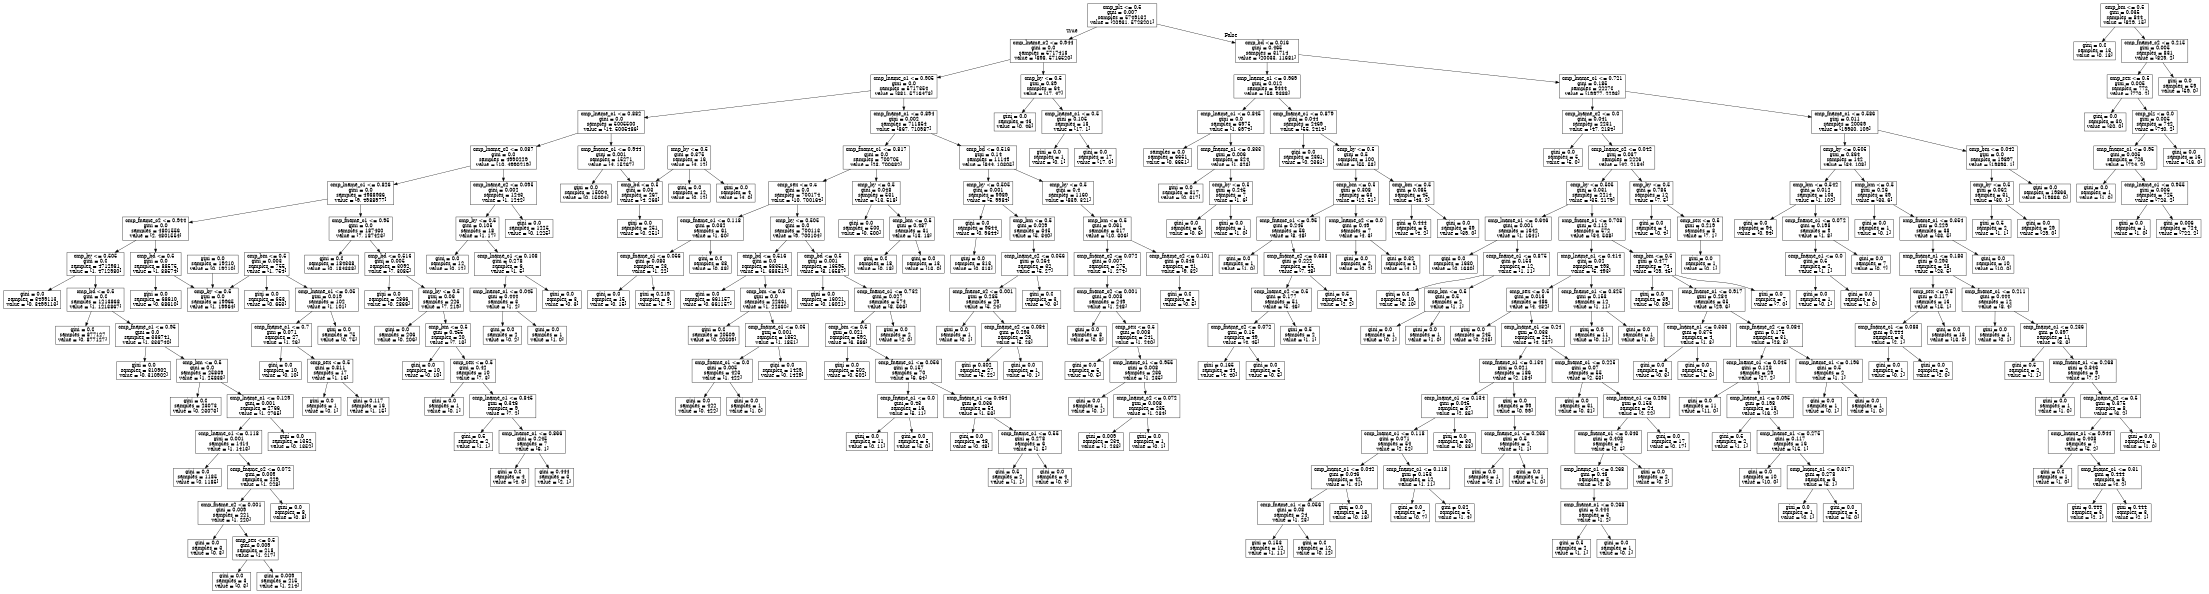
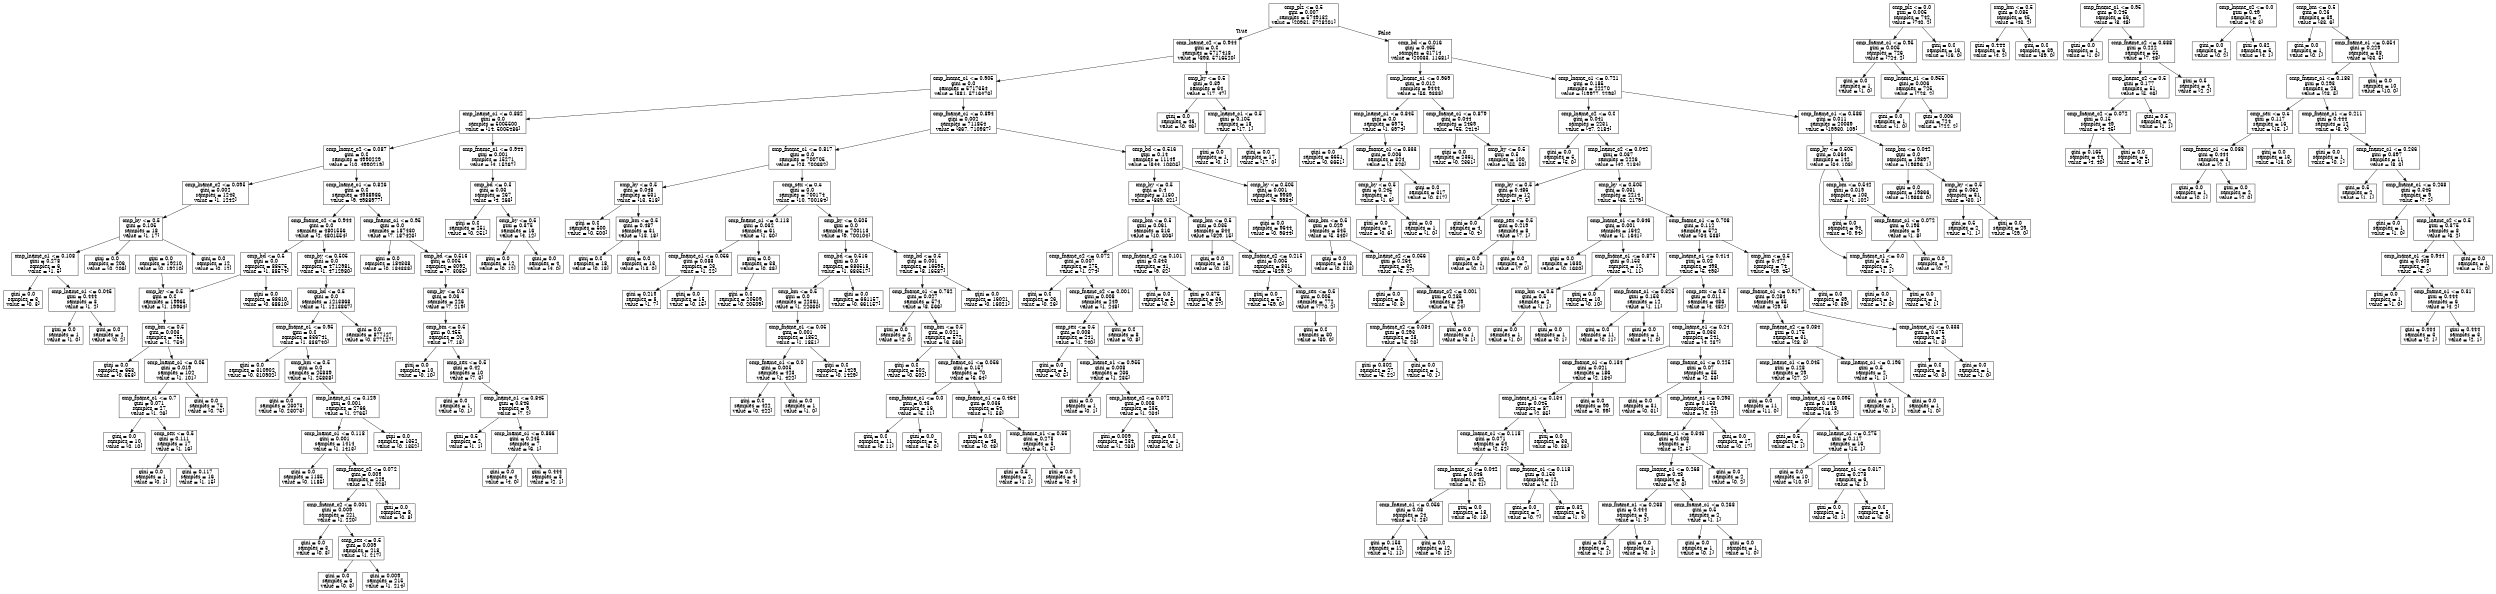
node "gini = 0.0 samples = 59 value = [59, 0]": label "gini = 0.0 samples = 59 value = [59, 0]" -> "gini = 0.0 samples = 57 value = [59, 0]"
edge "cmp_sex <= 0.5 gini = 0.005 samples = 772 value = [770, 2]" -> "cmp_plz <= 0.0 gini = 0.005 samples = 742 value = [740, 2]": removed
node "samples = 0.0 samples = 6651 value = [0, 6651]": label "samples = 0.0 samples = 6651 value = [0, 6651]" -> "gini = 0.0 samples = 6651 value = [0, 6651]"
edge "cmp_by <= 0.5 gini = 0.375 samples = 16 value = [4, 12]" -> "cmp_bd <= 0.5 gini = 0.03 samples = 267 value = [4, 263]": reversed
edge "cmp_by <= 0.5 gini = 0.5 samples = 100 value = [55, 53]" -> "cmp_bm <= 0.5 gini = 0.085 samples = 45 value = [43, 2]": removed
edge "cmp_by <= 0.505 gini = 0.364 samples = 142 value = [34, 108]" -> "cmp_bm <= 0.5 gini = 0.26 samples = 39 value = [33, 6]": now "cmp_by <= 0.505 gini = 0.364 samples = 142 value = [34, 108]" -> "cmp_fname_c1 <= 0.0 gini = 0.5 samples = 2 value = [1, 1]"
node "gini = 0.0 samples = 15004 value = [0, 15004]": removed
node "cmp_bm <= 0.5 gini = 0.308 samples = 63 value = [12, 51]": removed
node "cmp_by <= 0.5 gini = 0.786 samples = 12 value = [7, 5]": label "cmp_by <= 0.5 gini = 0.786 samples = 12 value = [7, 5]" -> "cmp_by <= 0.5 gini = 0.486 samples = 12 value = [7, 5]"
node "cmp_bm <= 0.542 gini = 0.012 samples = 103 value = [1, 102]": label "cmp_bm <= 0.542 gini = 0.012 samples = 103 value = [1, 102]" -> "cmp_bm <= 0.542 gini = 0.019 samples = 103 value = [1, 102]"
edge "cmp_by <= 0.5 gini = 0.4 samples = 1160 value = [839, 321]" -> "cmp_bm <= 0.5 gini = 0.035 samples = 844 value = [829, 15]": added
node "gini = 0.0 samples = 1225 value = [0, 1225]": removed
node "cmp_bm <= 0.5 gini = 0.061 samples = 317 value = [10, 306]": label "cmp_bm <= 0.5 gini = 0.061 samples = 317 value = [10, 306]" -> "cmp_bm <= 0.5 gini = 0.061 samples = 316 value = [10, 306]"
node "gini = 0.0 samples = 6 value = [0, 6]": label "gini = 0.0 samples = 6 value = [0, 6]" -> "gini = 0.0 samples = 7 value = [0, 6]"
node "gini = 0.006 samples = 724 value = [722, 2]": label "gini = 0.006 samples = 724 value = [722, 2]" -> "gini = 0.006 gini = 724 value = [722, 2]"
edge "gini = 0.0 samples = 9644 value = [0, 9644]" -> "gini = 0.0 samples = 313 value = [0, 313]": now "cmp_bm <= 0.5 gini = 0.029 samples = 345 value = [5, 340]" -> "gini = 0.0 samples = 313 value = [0, 313]"
edge "cmp_bm <= 0.5 gini = 0.003 samples = 755 value = [1, 754]" -> "cmp_by <= 0.5 gini = 0.0 samples = 19965 value = [1, 19964]": reversed
edge "cmp_bm <= 0.5 gini = 0.477 samples = 74 value = [29, 45]" -> "gini = 0.0 samples = 7 value = [7, 0]": now "cmp_sex <= 0.5 gini = 0.219 samples = 8 value = [7, 1]" -> "gini = 0.0 samples = 7 value = [7, 0]"
node "gini = 0.0 samples = 3499113 value = [0, 3499113]": removed
node "gini = 0.0 samples = 2866 value = [0, 2866]": removed
node "gini = 0.0 samples = 26 value = [0, 26]": added
node "gini = 0.375 samples = 36 value = [9, 27]": added
node "cmp_sex <= 0.5 gini = 0.016 samples = 486 value = [4, 482]": label "cmp_sex <= 0.5 gini = 0.016 samples = 486 value = [4, 482]" -> "cmp_sex <= 0.5 gini = 0.011 samples = 486 value = [4, 482]"
edge "cmp_by <= 0.5 gini = 0.06 samples = 226 value = [7, 219]" -> "gini = 0.0 samples = 206 value = [0, 206]": now "cmp_by <= 0.5 gini = 0.105 samples = 18 value = [1, 17]" -> "gini = 0.0 samples = 206 value = [0, 206]"
edge "cmp_bm <= 0.5 gini = 0.0 samples = 22361 value = [1, 22360]" -> "gini = 0.0 samples = 20509 value = [0, 20509]": now "gini = 0.0 samples = 38 value = [0, 38]" -> "gini = 0.0 samples = 20509 value = [0, 20509]"
node "cmp_bm <= 0.5 gini = 0.021 samples = 592 value = [6, 566]": label "cmp_bm <= 0.5 gini = 0.021 samples = 592 value = [6, 566]" -> "cmp_bm <= 0.5 gini = 0.021 samples = 572 value = [6, 566]"
node "gini = 0.0 samples = 245 value = [0, 245]": removed
node "cmp_sex <= 0.5 gini = 0.811 samples = 17 value = [1, 16]": label "cmp_sex <= 0.5 gini = 0.811 samples = 17 value = [1, 16]" -> "cmp_sex <= 0.5 gini = 0.111 samples = 17 value = [1, 16]"
edge "gini = 0.0 samples = 99 value = [0, 99]" -> "cmp_fname_c1 <= 0.268 gini = 0.5 samples = 2 value = [1, 1]": now "cmp_lname_c1 <= 0.268 gini = 0.48 samples = 5 value = [2, 3]" -> "cmp_fname_c1 <= 0.268 gini = 0.5 samples = 2 value = [1, 1]"
node "gini = 0.0 samples = 30 value = [0, 33]": label "gini = 0.0 samples = 30 value = [0, 33]" -> "gini = 0.0 samples = 33 value = [0, 33]"
node "gini = 0.32 samples = 5 value = [1, 4]": label "gini = 0.32 samples = 5 value = [1, 4]" -> "gini = 0.32 samples = 3 value = [1, 4]"
